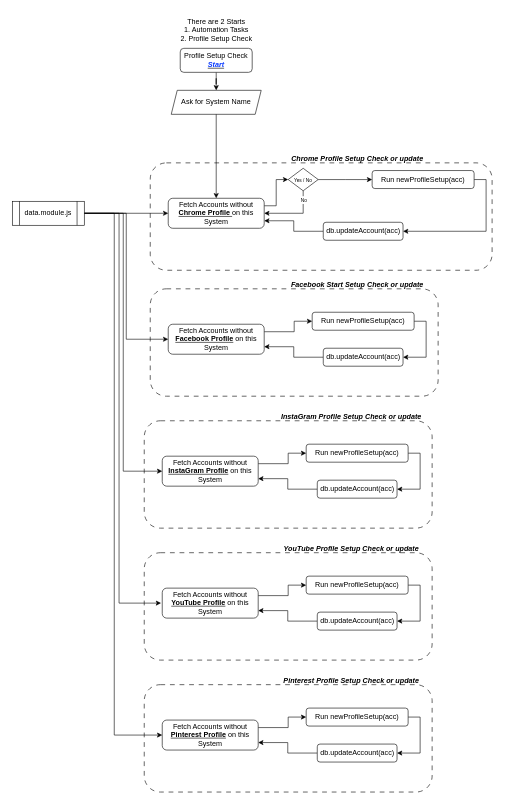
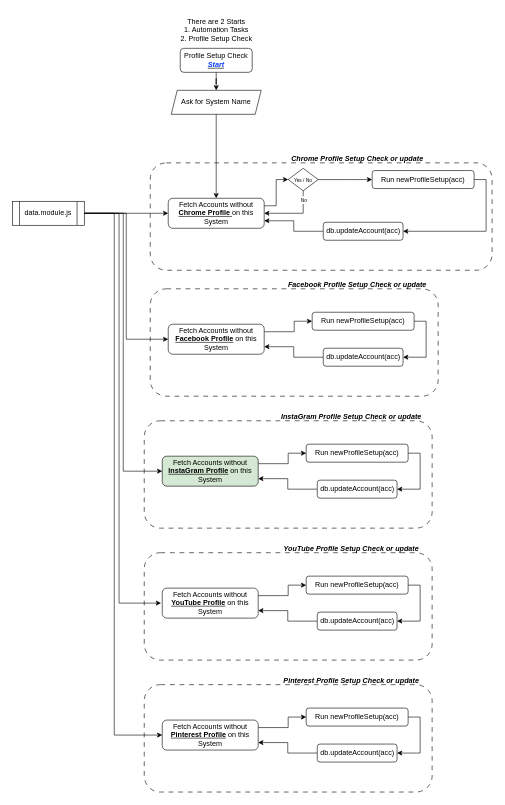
node "Facebook Start Setup Check or update": label "Facebook Start Setup Check or update" -> "Facebook Profile Setup Check or update"
node "Fetch Accounts without InstaGram Profile on this System": fillcolor #ffffff -> #d5e8d4
